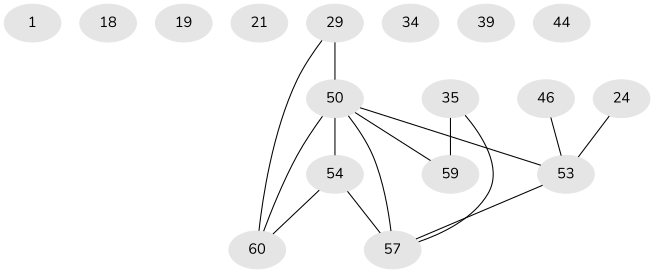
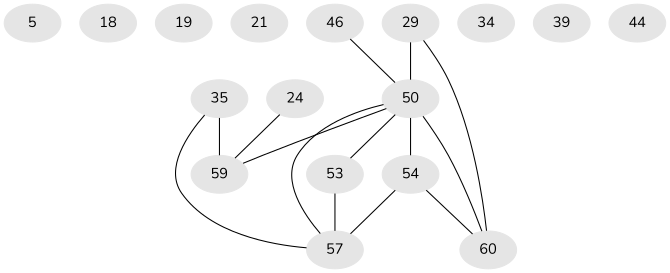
node "1": label "1" -> "5"
edge "46" -- "53": now "46" -- "50"
edge "24" -- "53": now "24" -- "59"
